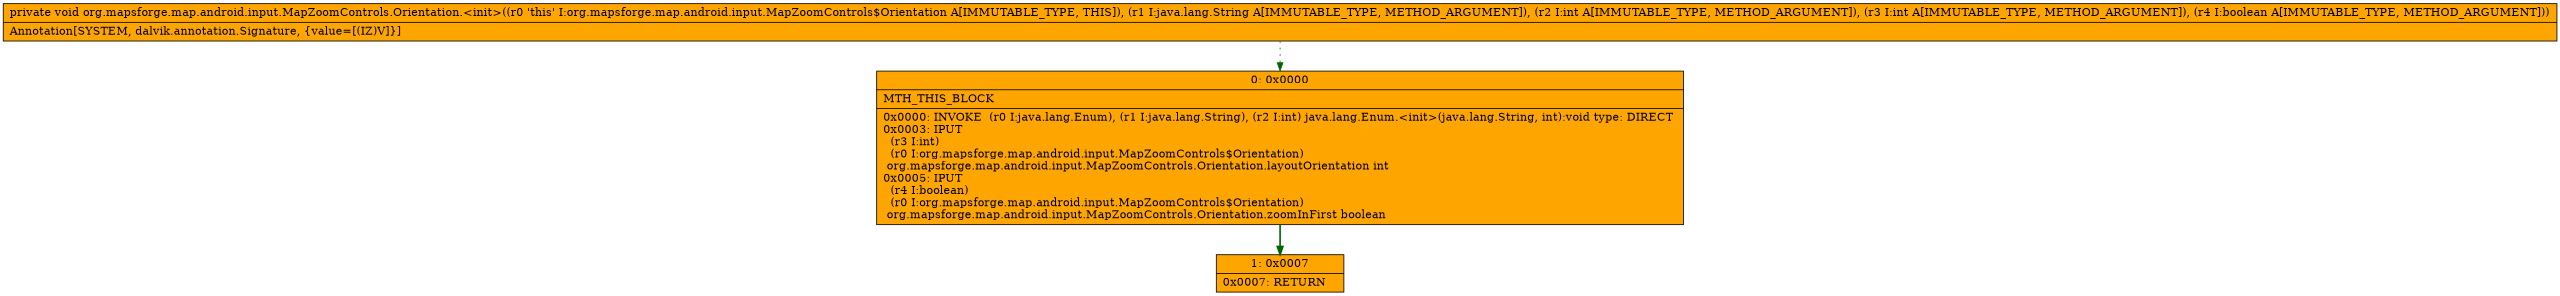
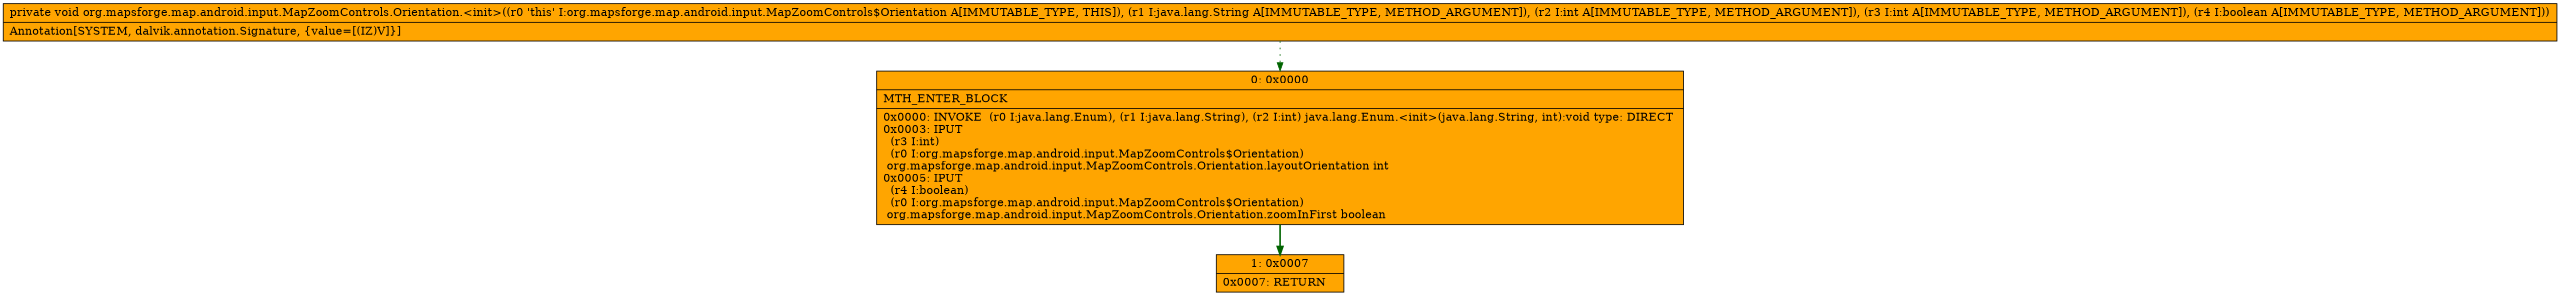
node "0: 0x0000": text "MTH_THIS_BLOCK" -> "MTH_ENTER_BLOCK"
